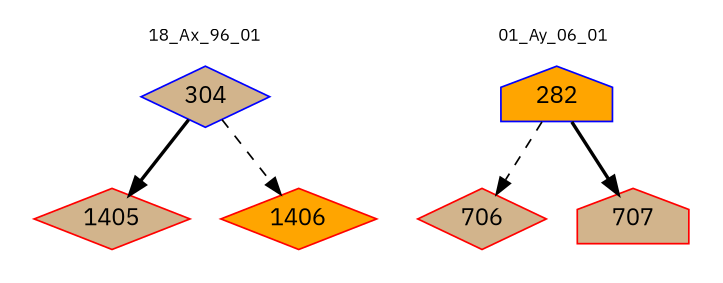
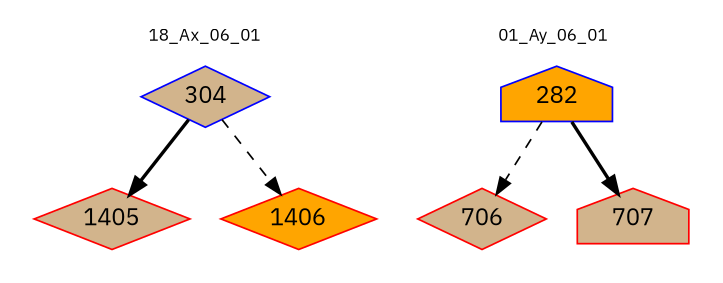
cluster "18_Ax_96_01": label "18_Ax_96_01" -> "18_Ax_06_01"
